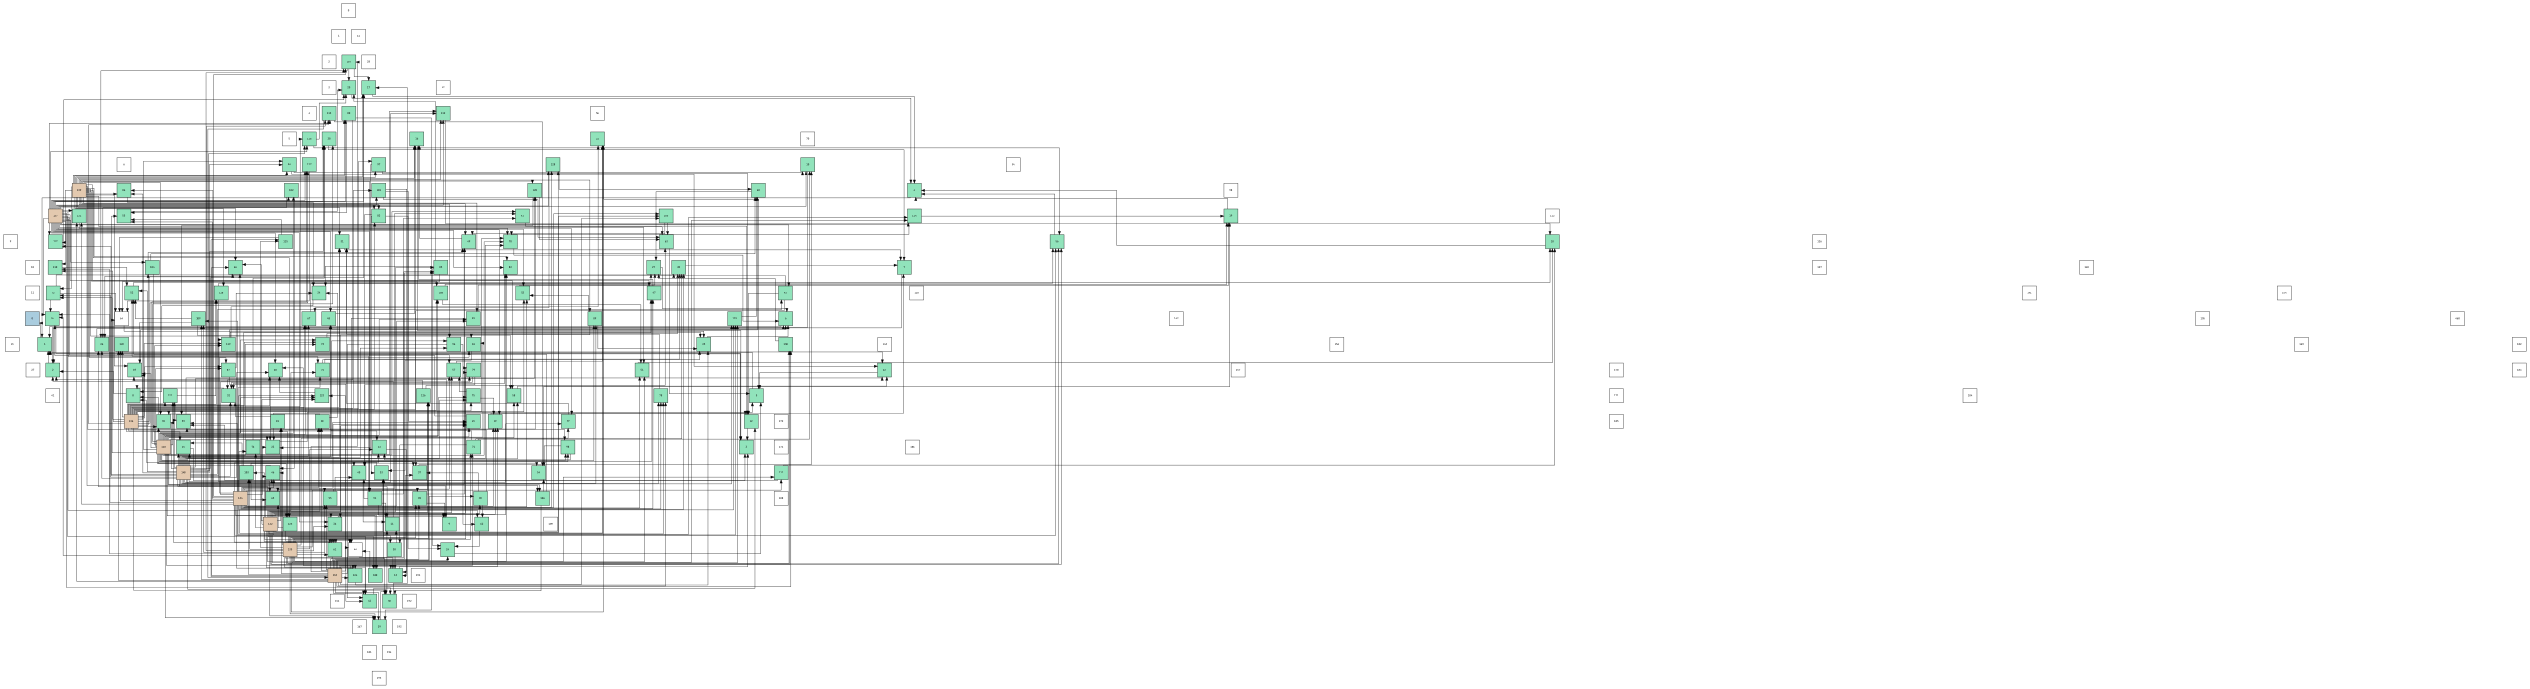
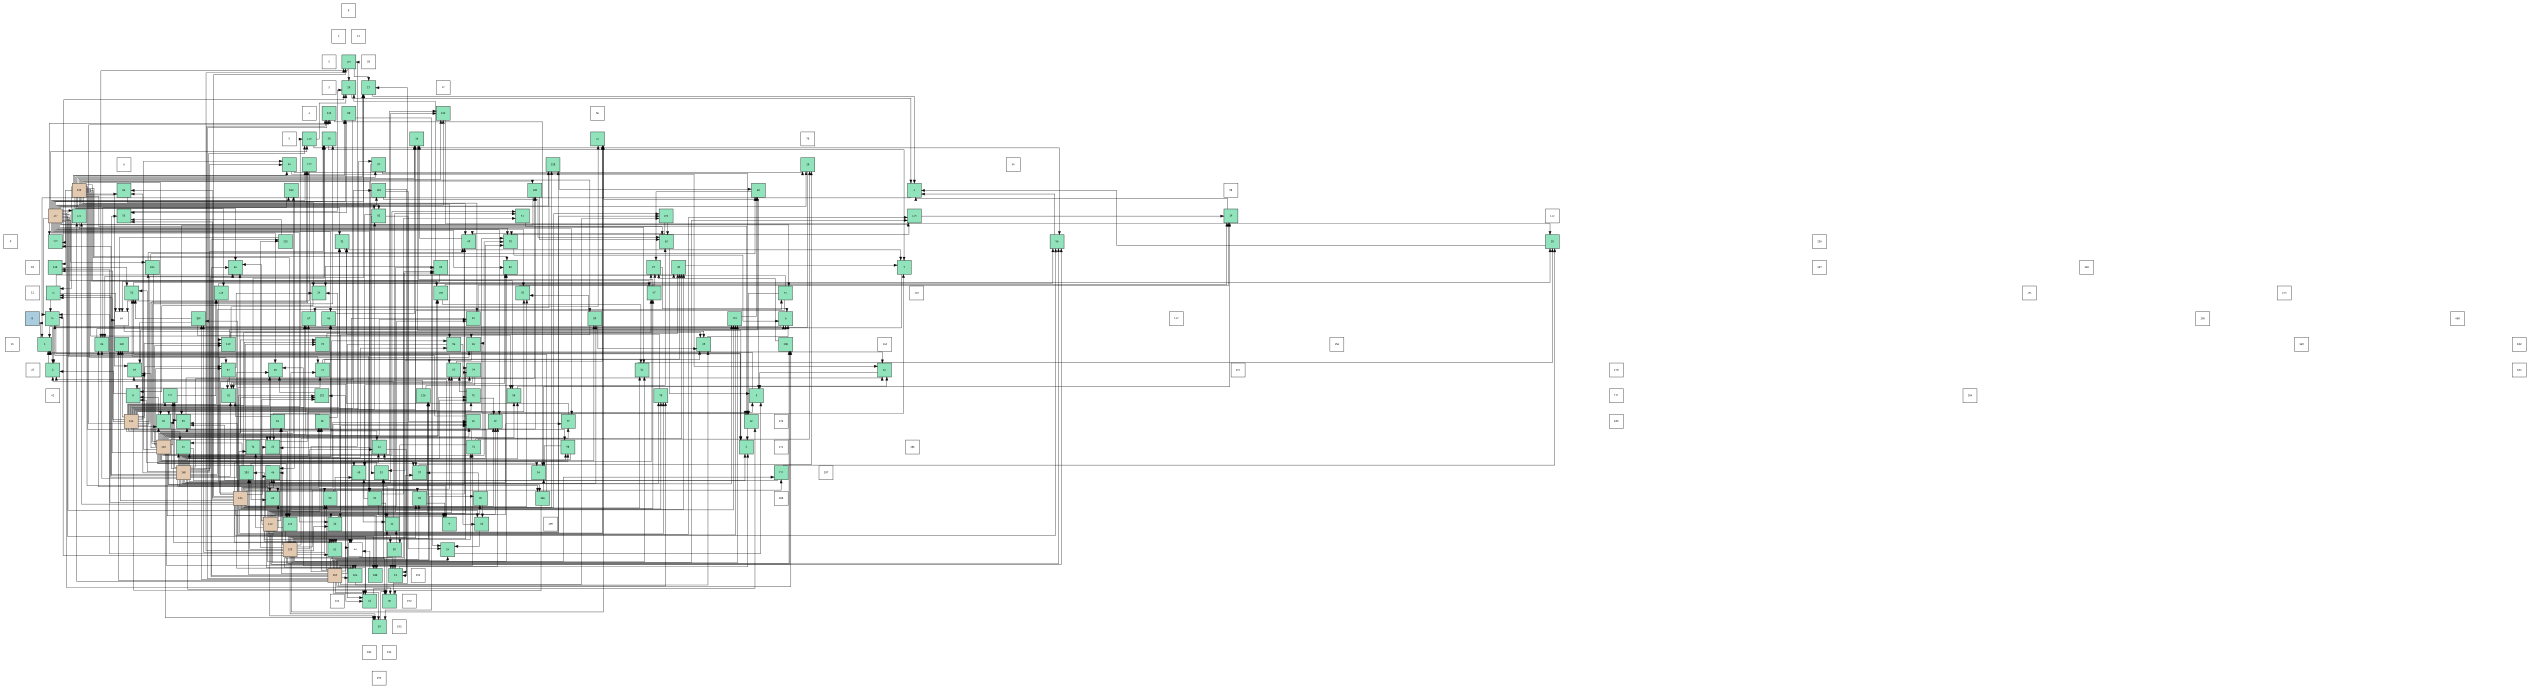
edge "113" -> "133": reversed
node "187": added
node "167": removed
